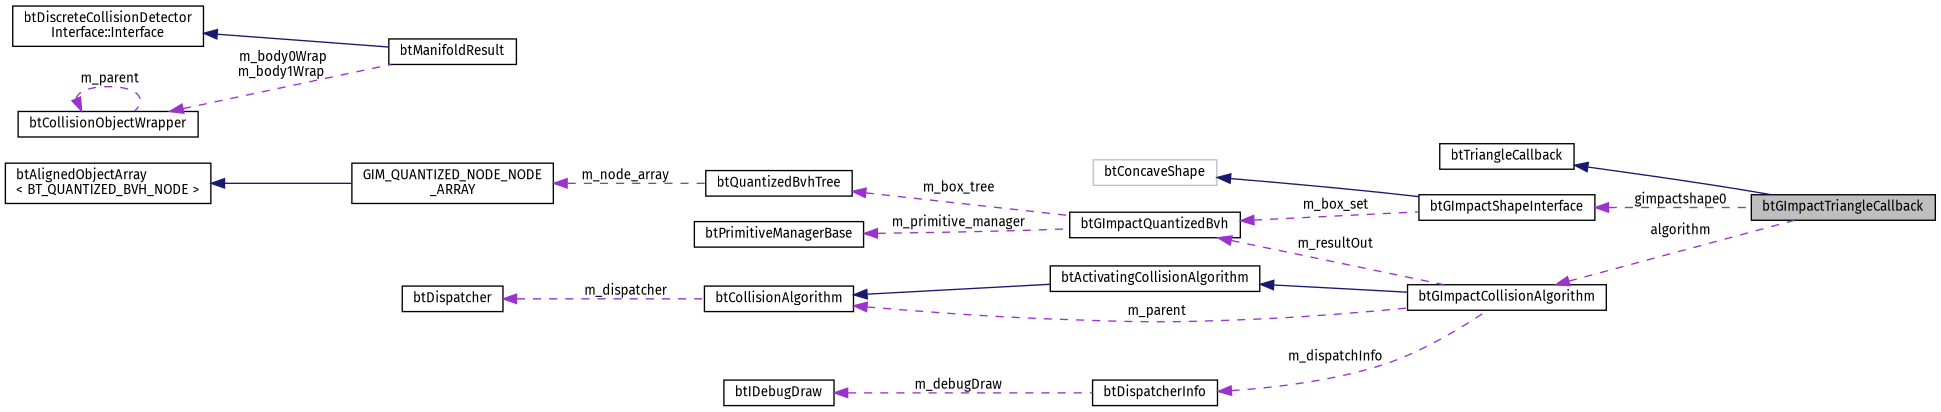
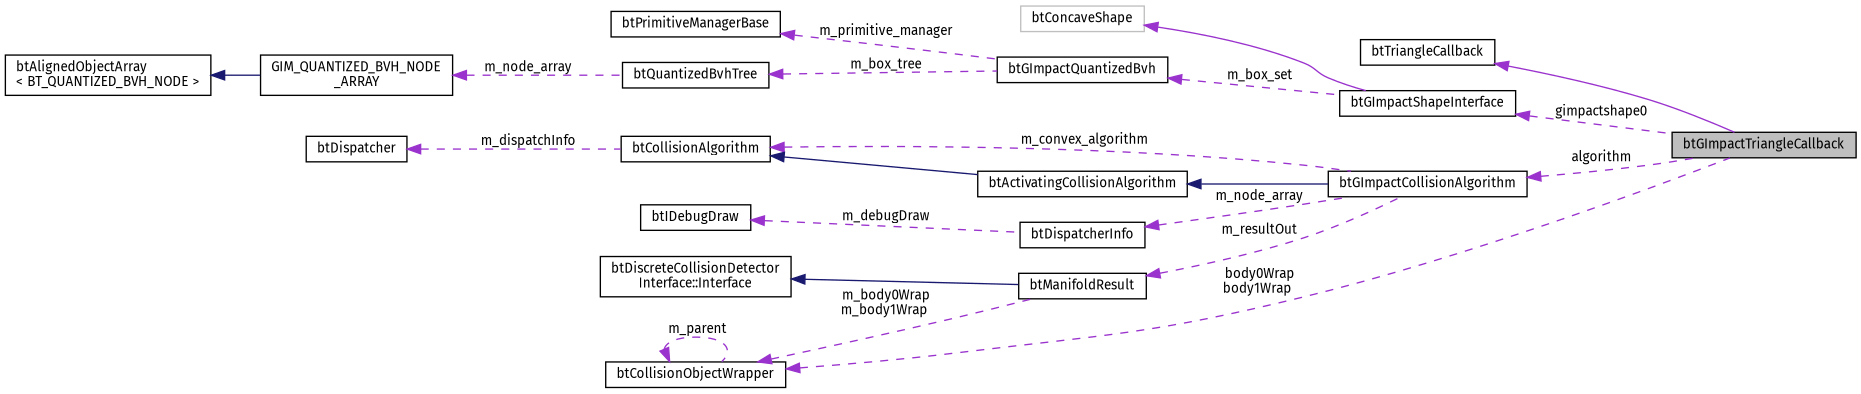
edge "btGImpactTriangleCallback" -> "btTriangleCallback": color midnightblue -> darkorchid3
node "GIM_QUANTIZED_NODE_NODE _ARRAY": label "GIM_QUANTIZED_NODE_NODE _ARRAY" -> "GIM_QUANTIZED_BVH_NODE _ARRAY"
edge "btGImpactShapeInterface" -> "btConcaveShape": color midnightblue -> darkorchid3
edge "btGImpactCollisionAlgorithm" -> "btGImpactQuantizedBvh": now "btGImpactCollisionAlgorithm" -> "btManifoldResult"
edge "btCollisionAlgorithm" -> "btDispatcher": label " m_dispatcher" -> " m_dispatchInfo"
edge "btGImpactTriangleCallback" -> "btCollisionObjectWrapper": added, label "body0Wrap body1Wrap"
edge "btGImpactCollisionAlgorithm" -> "btCollisionAlgorithm": label " m_parent" -> " m_convex_algorithm"
edge "btGImpactCollisionAlgorithm" -> "btDispatcherInfo": label " m_dispatchInfo" -> " m_node_array"
